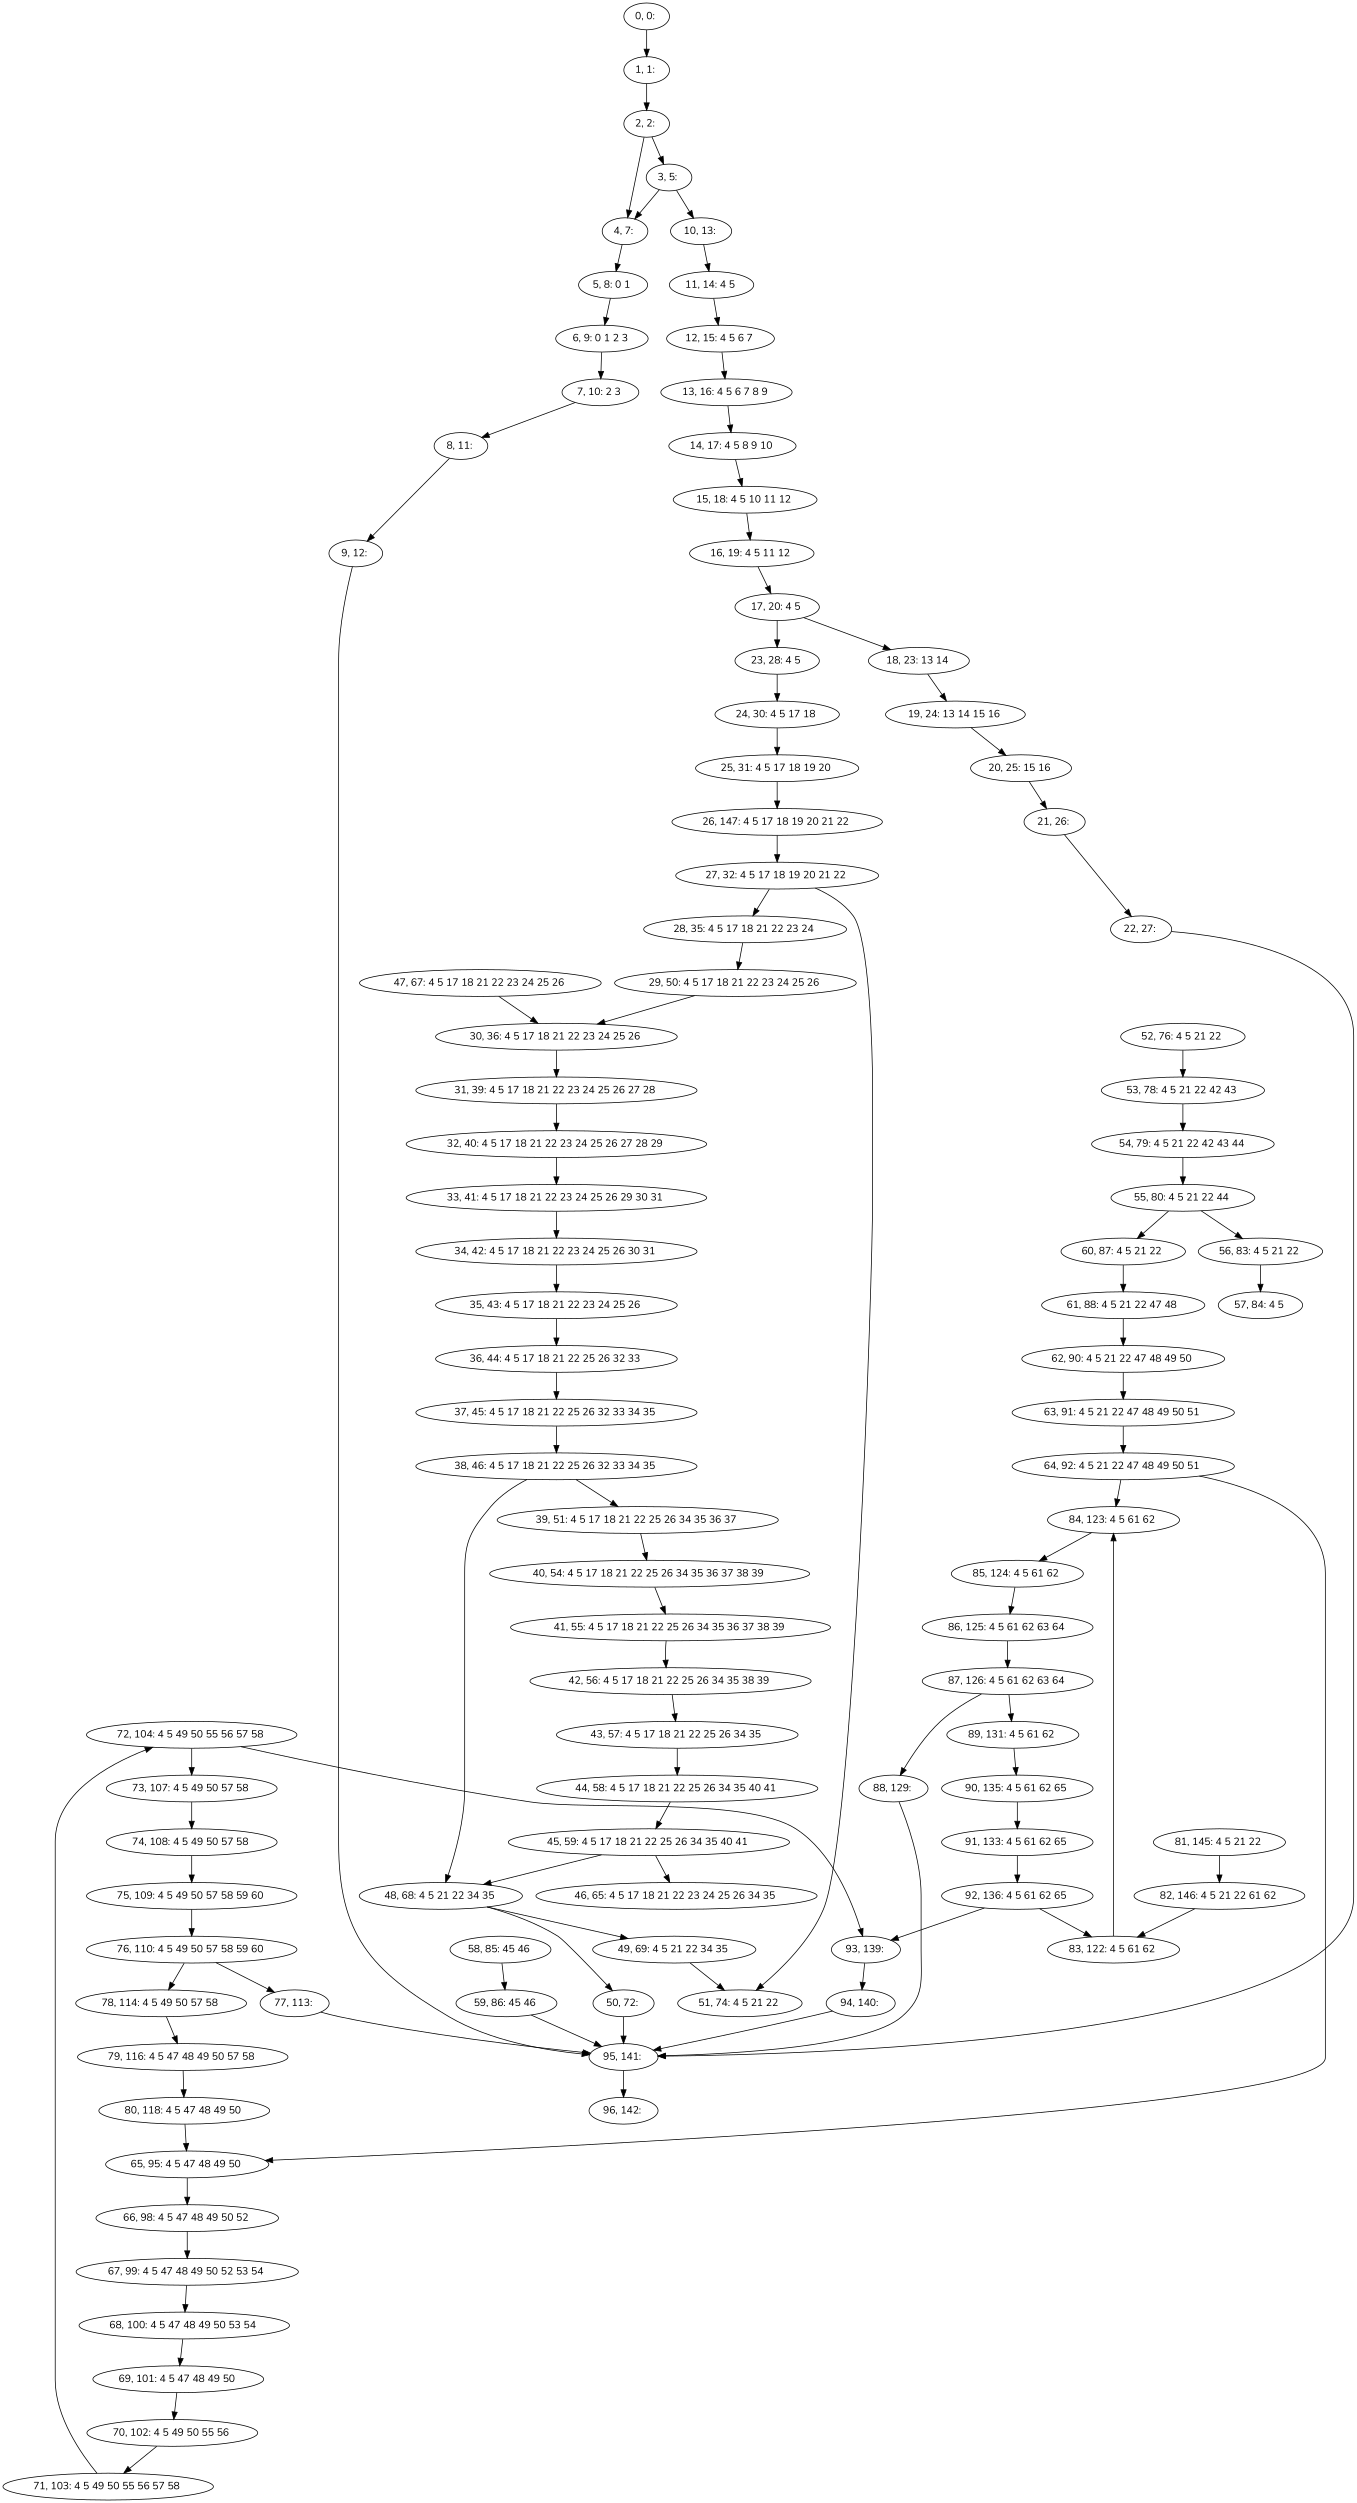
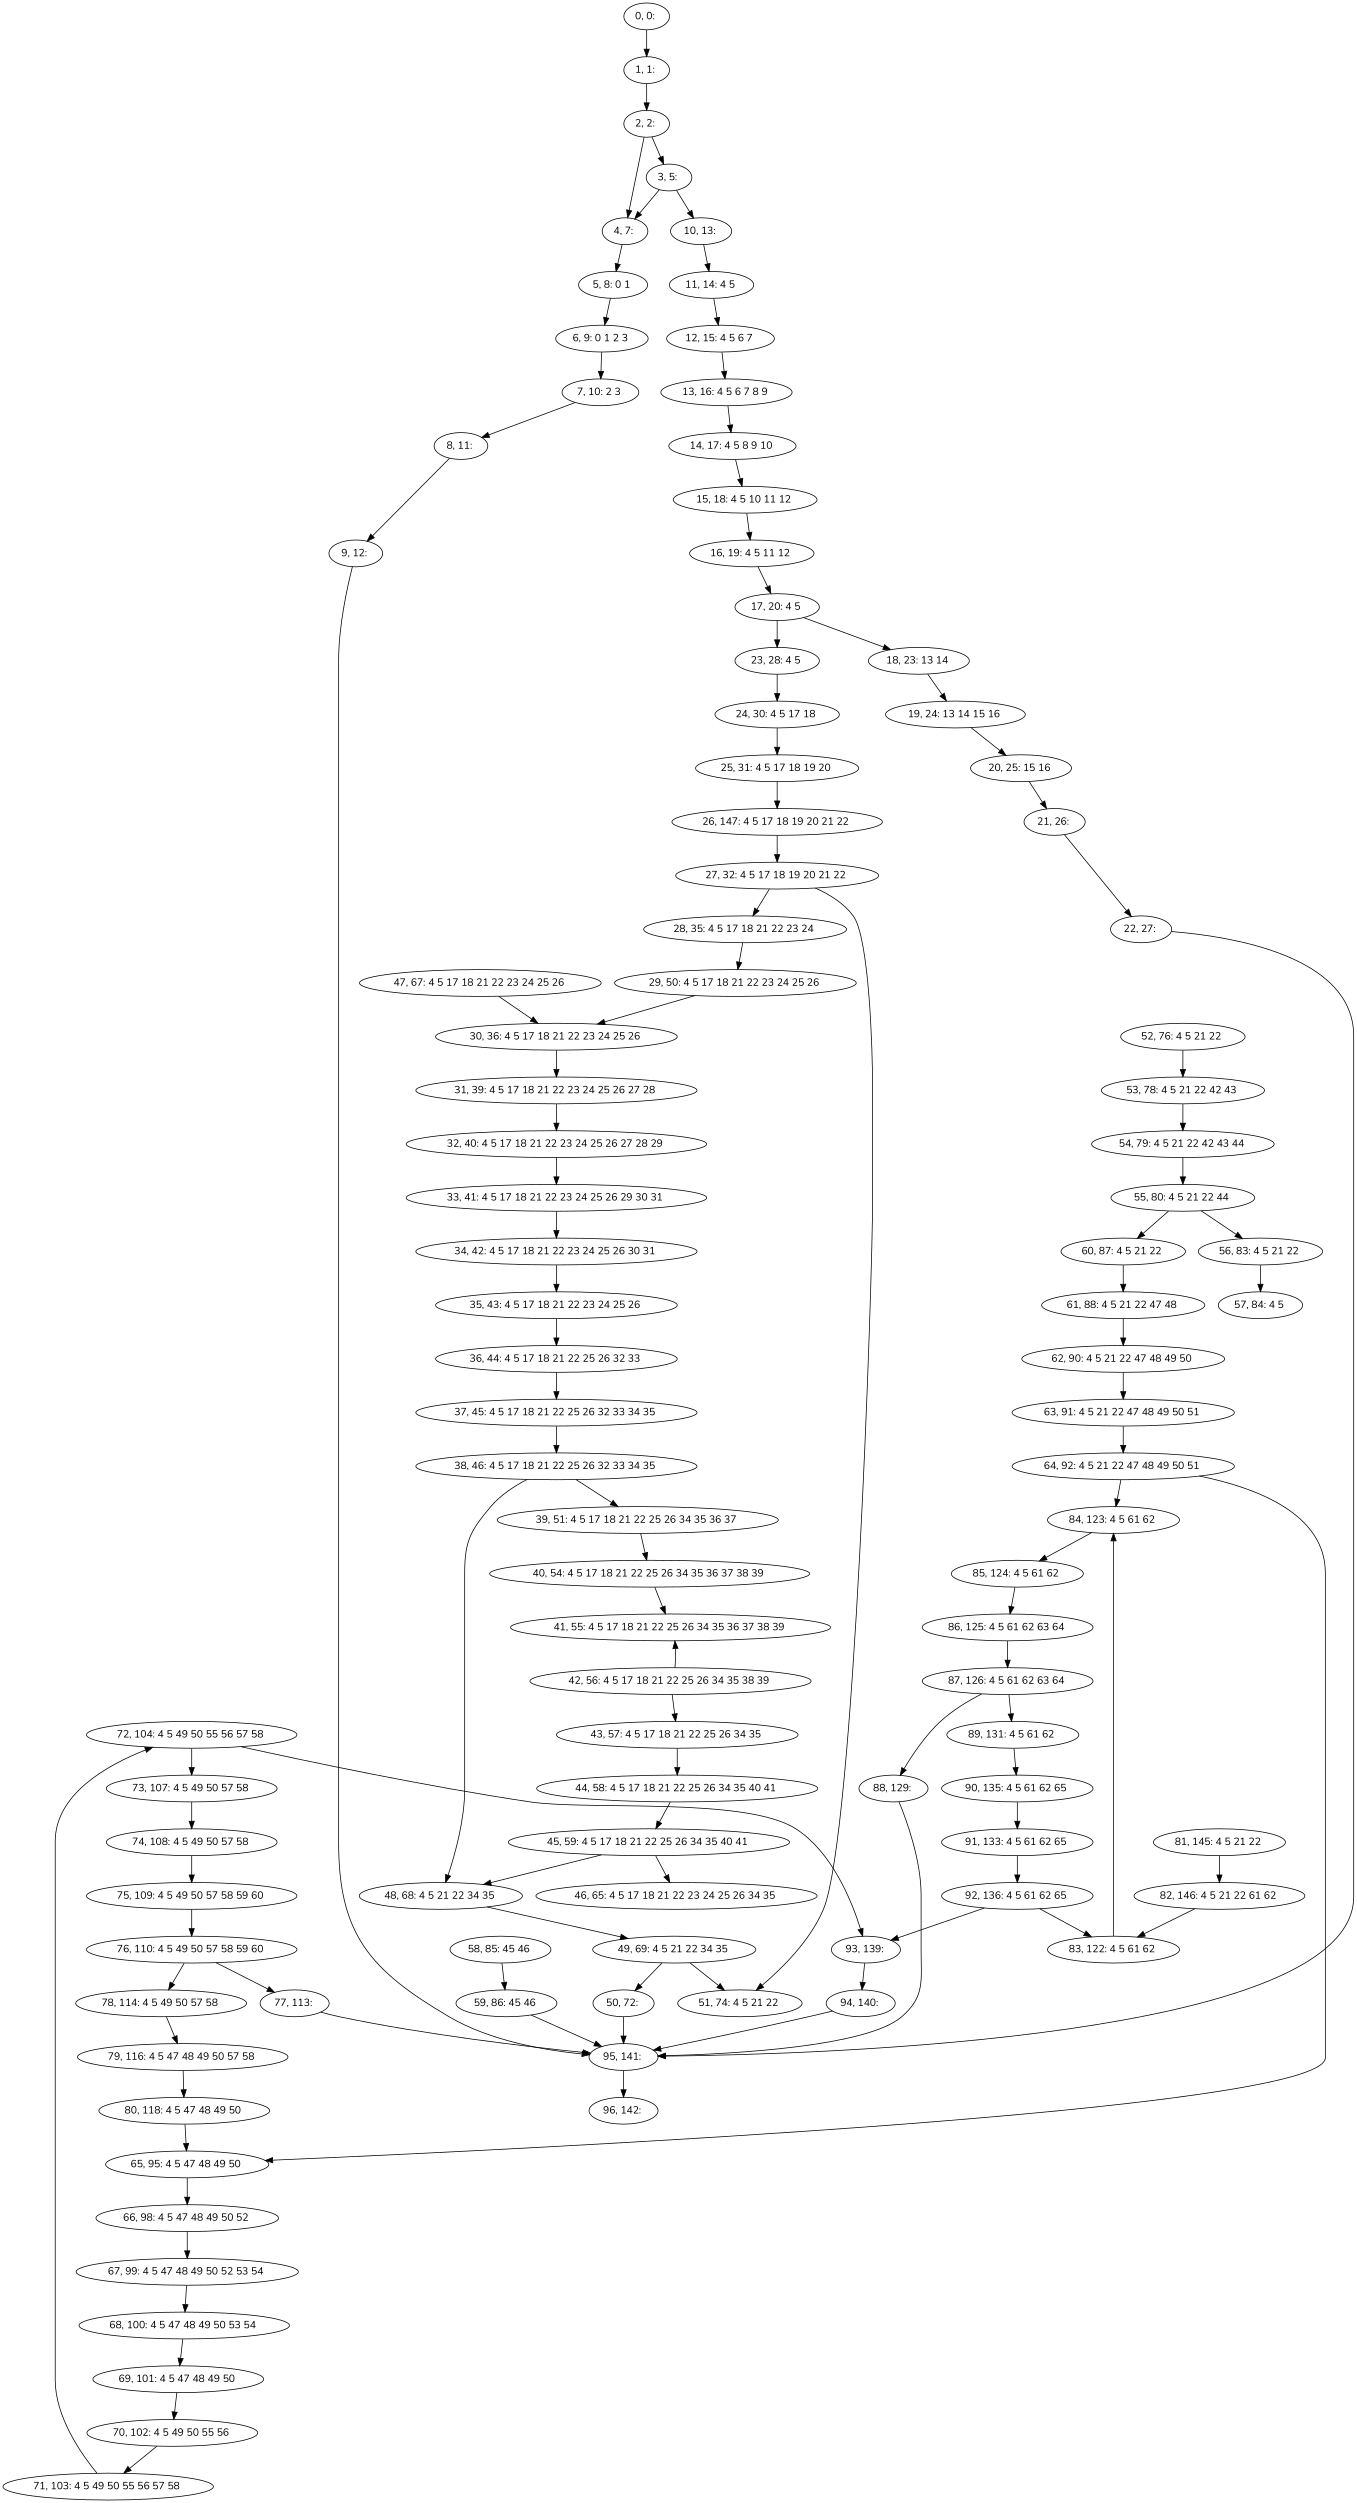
edge "41, 55: 4 5 17 18 21 22 25 26 34 35 36 37 38 39" -> "42, 56: 4 5 17 18 21 22 25 26 34 35 38 39": reversed
edge "48, 68: 4 5 21 22 34 35" -> "50, 72:": now "49, 69: 4 5 21 22 34 35" -> "50, 72:"
